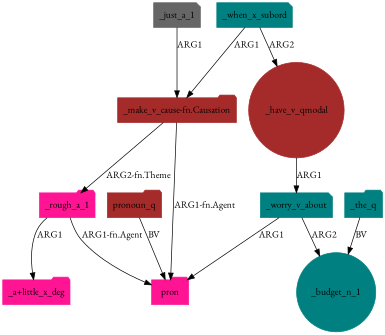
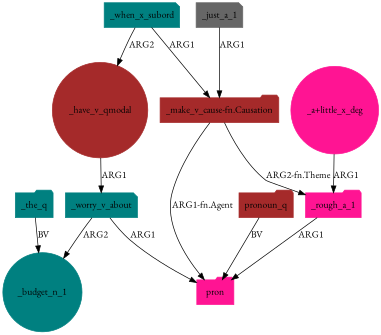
edge "_rough_a_1" -> "pron": label "ARG1-fn.Agent" -> "ARG1"
edge "_rough_a_1" -> "_a+little_x_deg": reversed
node "_a+little_x_deg": shape folder -> circle
